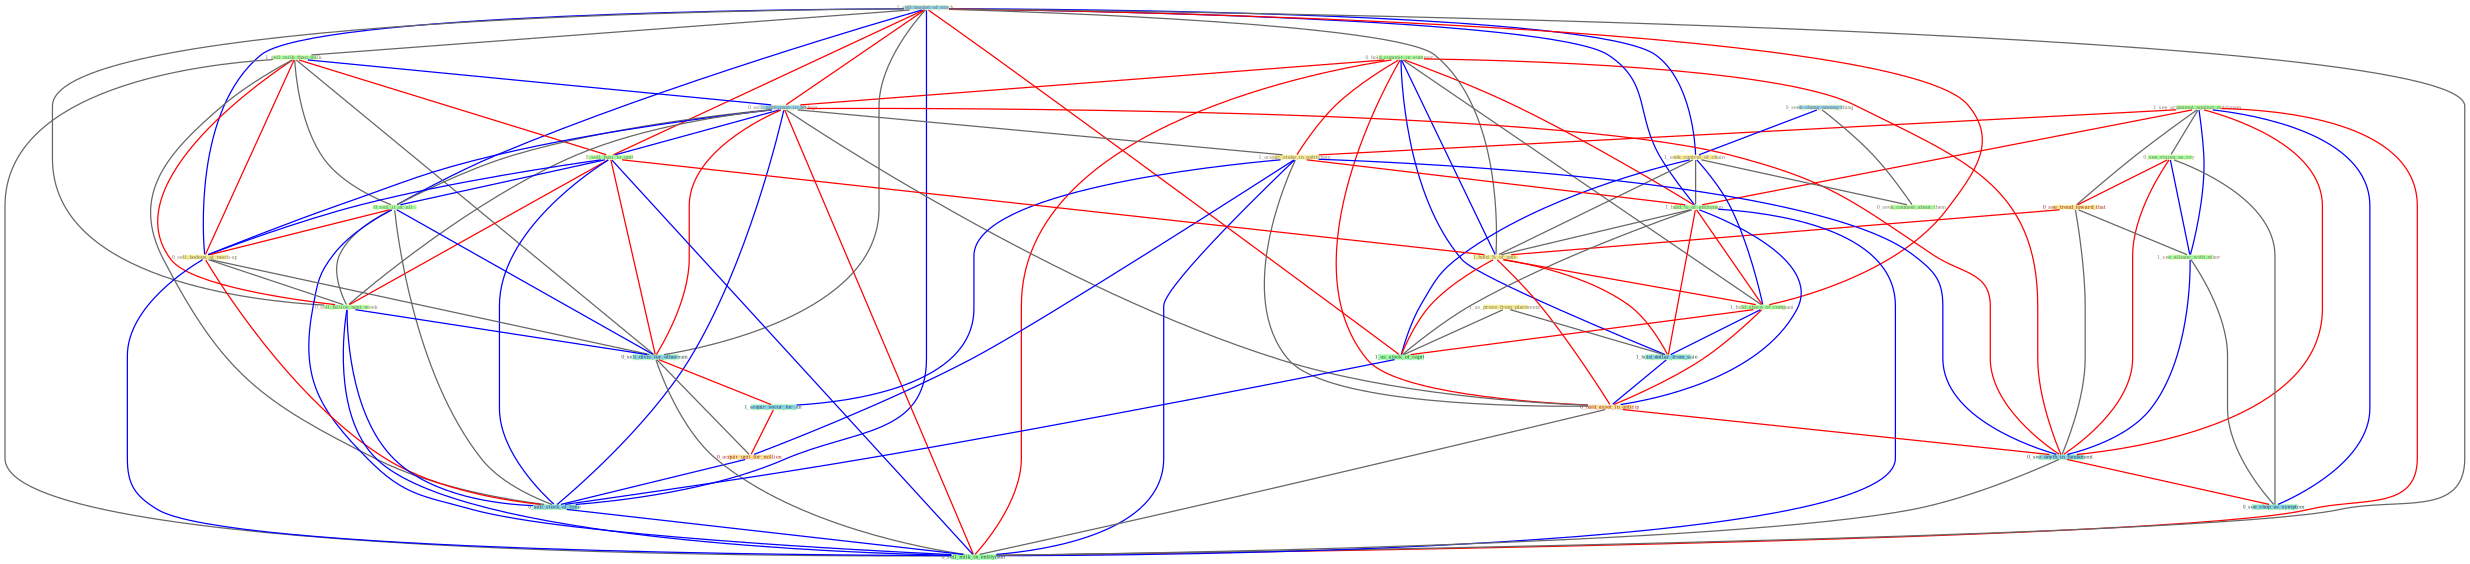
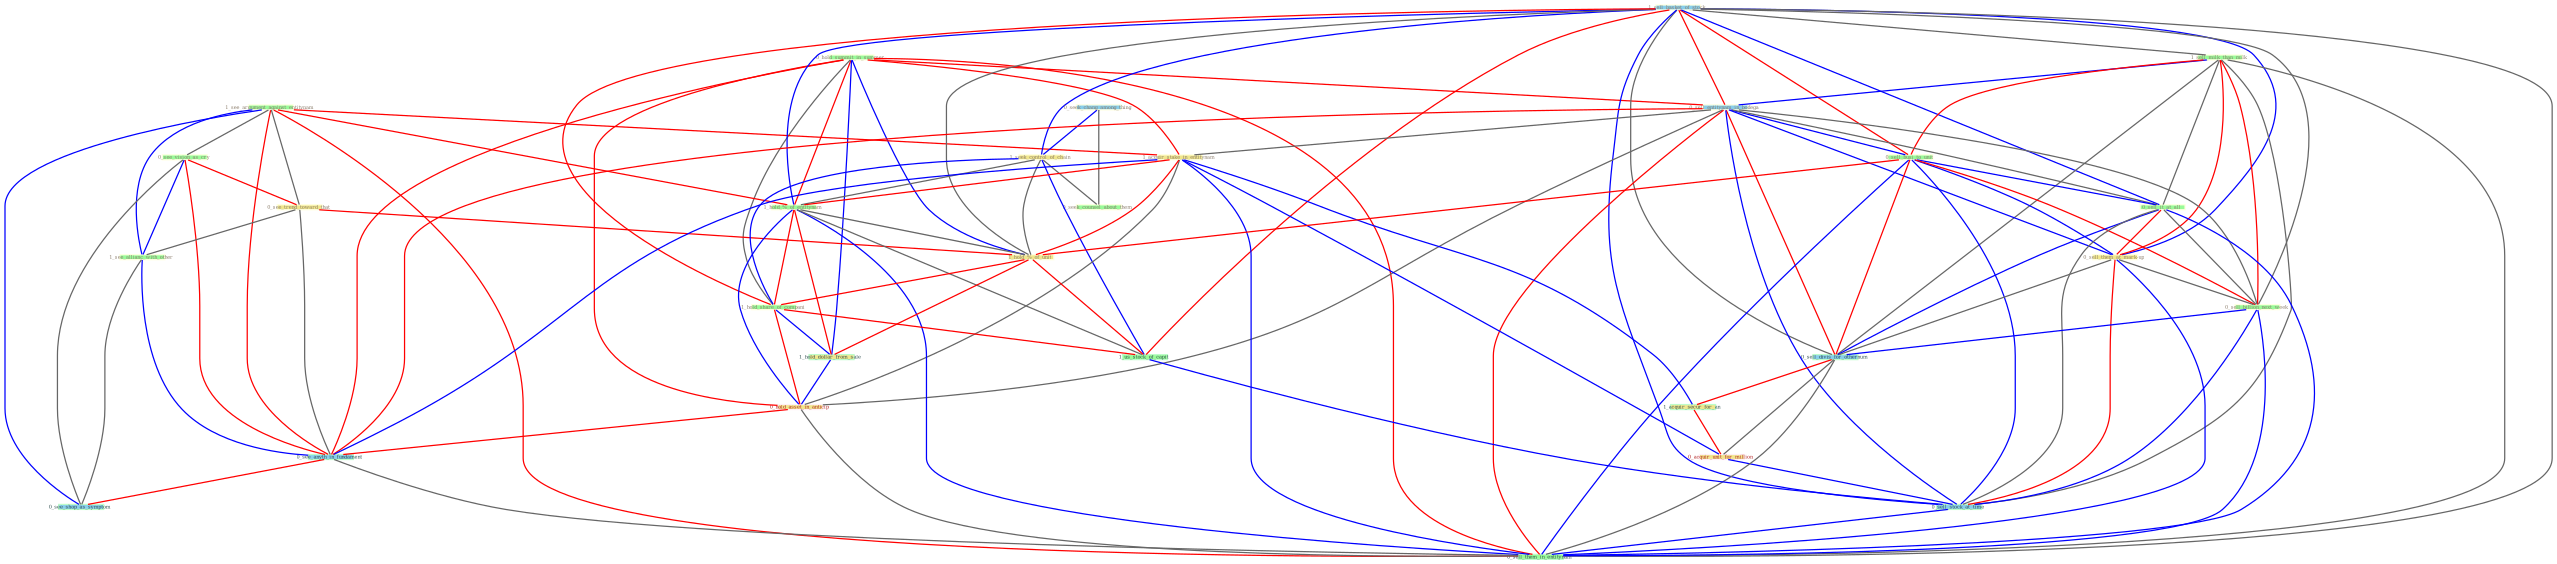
node "0_see_trend_toward_that": fontcolor #b22222 -> #8b7d6b
node "0_sell_bodega_at_mark-up": label "0_sell_bodega_at_mark-up" -> "0_sell_them_at_mark-up"
node "1_us_proce_from_placement": removed
edge "1_hold_%_of_unit" -- "0_hold_asset_in_anticip": now "1_hold_%_of_unit" -- "1_acquir_stake_in_entitynam"
node "1_hold_dollar_from_sale": fillcolor skyblue -> khaki
node "1_acquir_secur_for_an": fillcolor skyblue -> khaki
node "0_sell_milk_in_entitynam": label "0_sell_milk_in_entitynam" -> "0_sell_them_in_entitynam"
